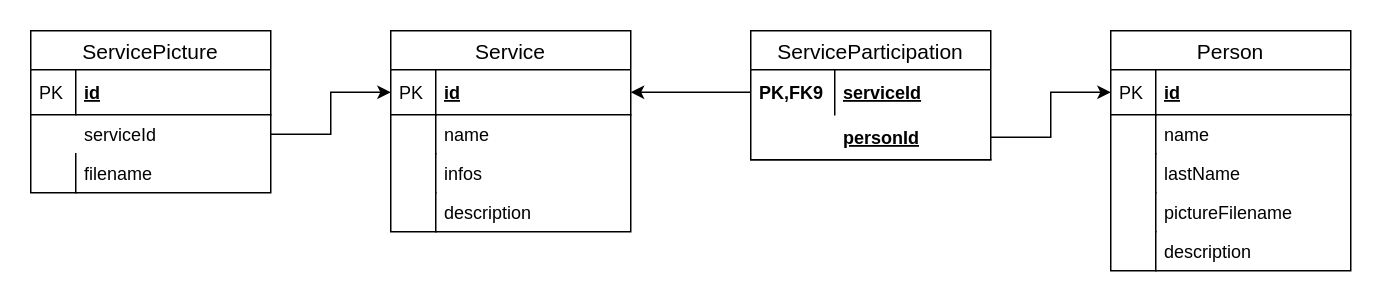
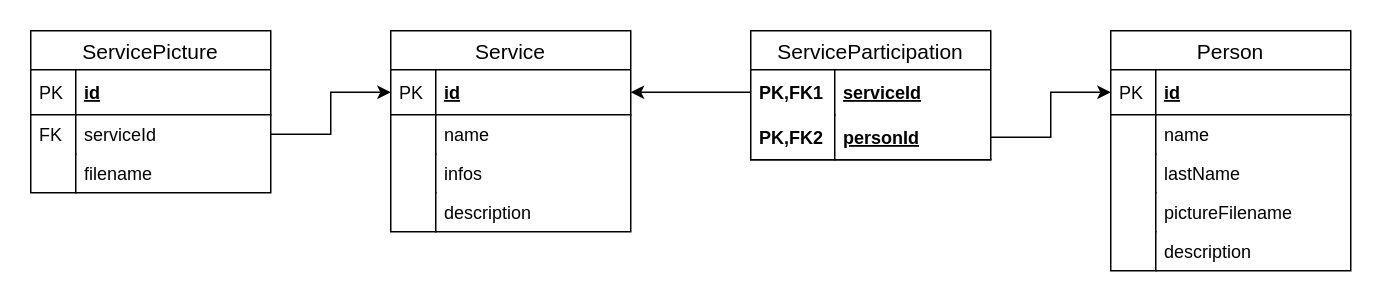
node "PK,FK9": label "PK,FK9" -> "PK,FK1"
node "FK": added
node "PK,FK2": added
